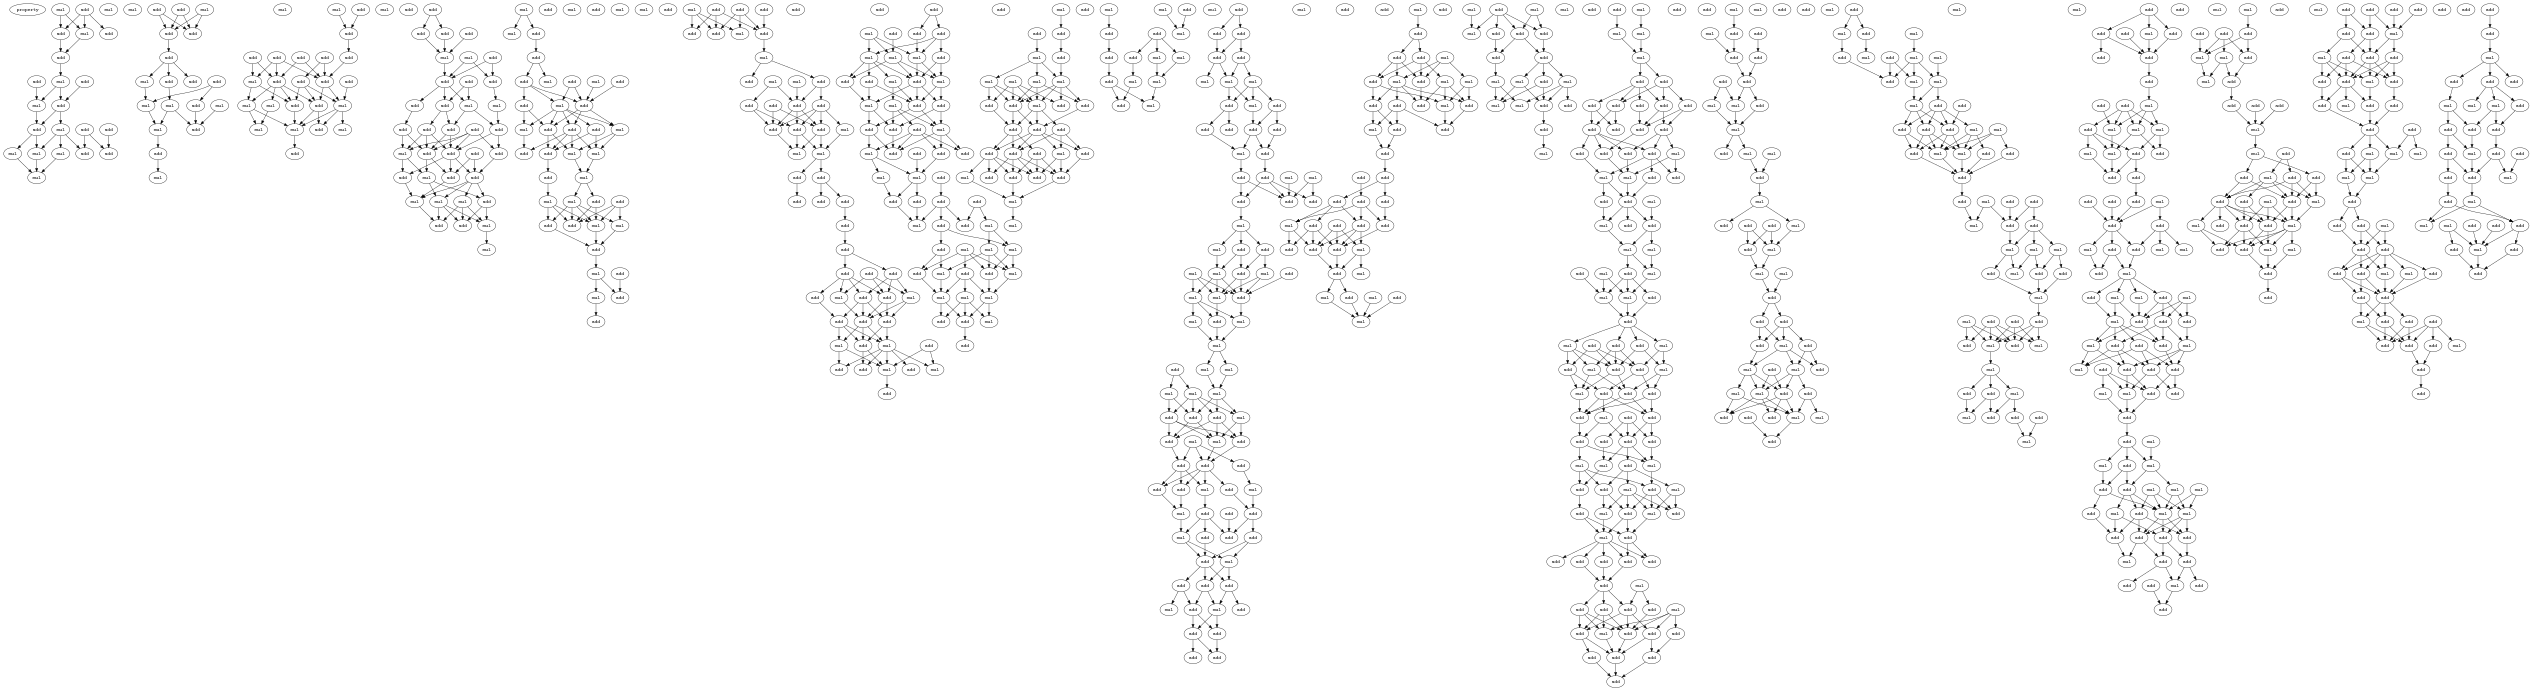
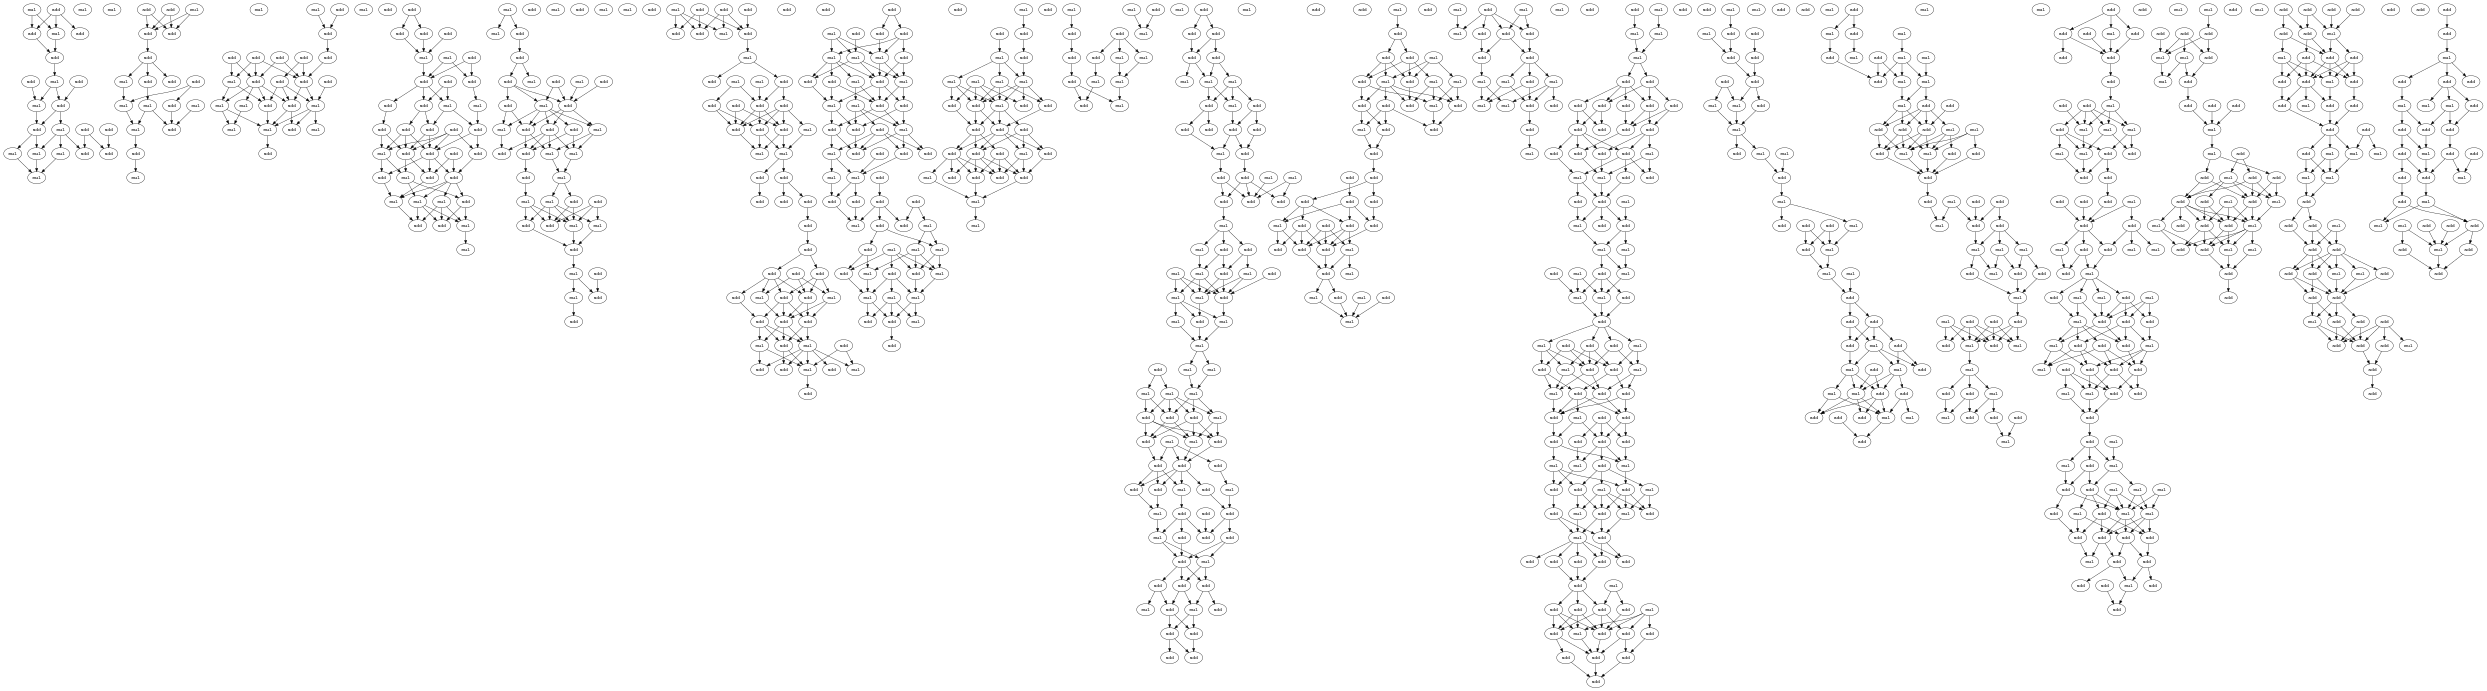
node "property": removed
